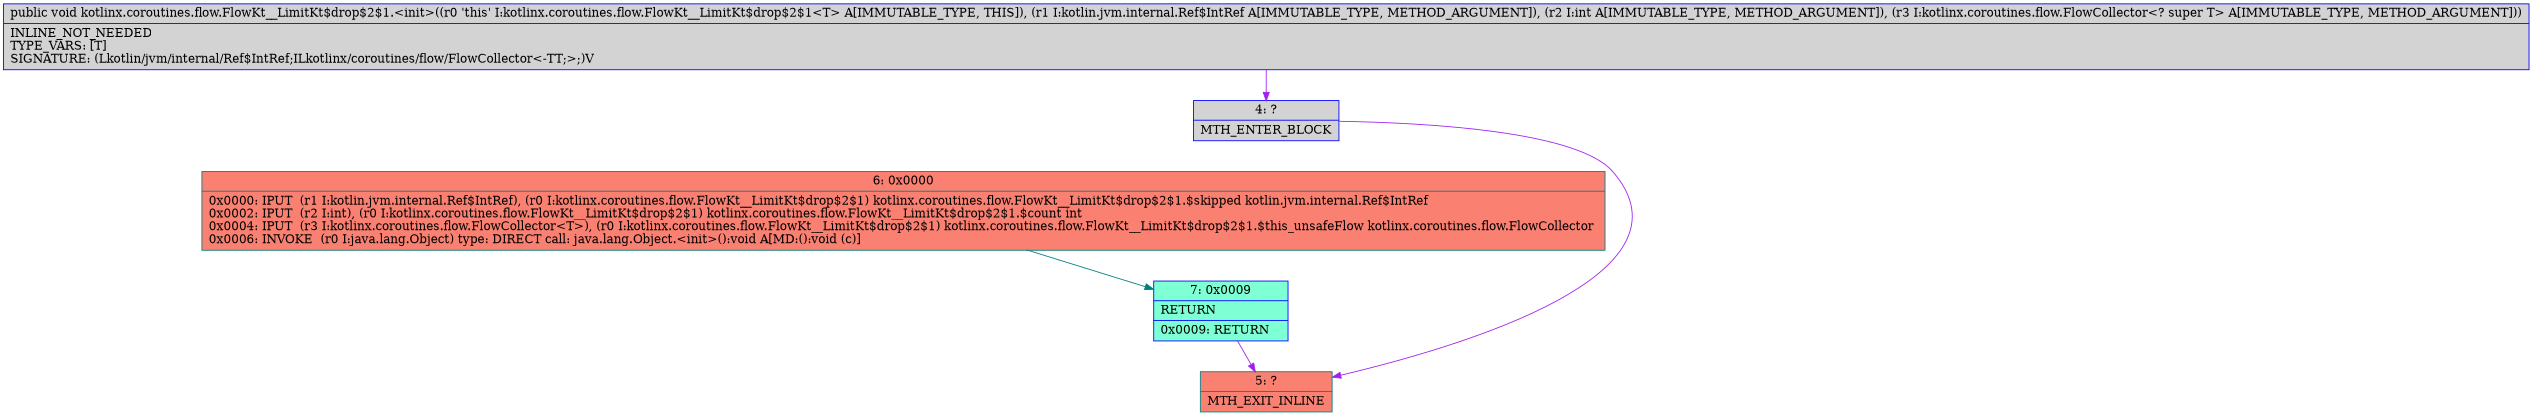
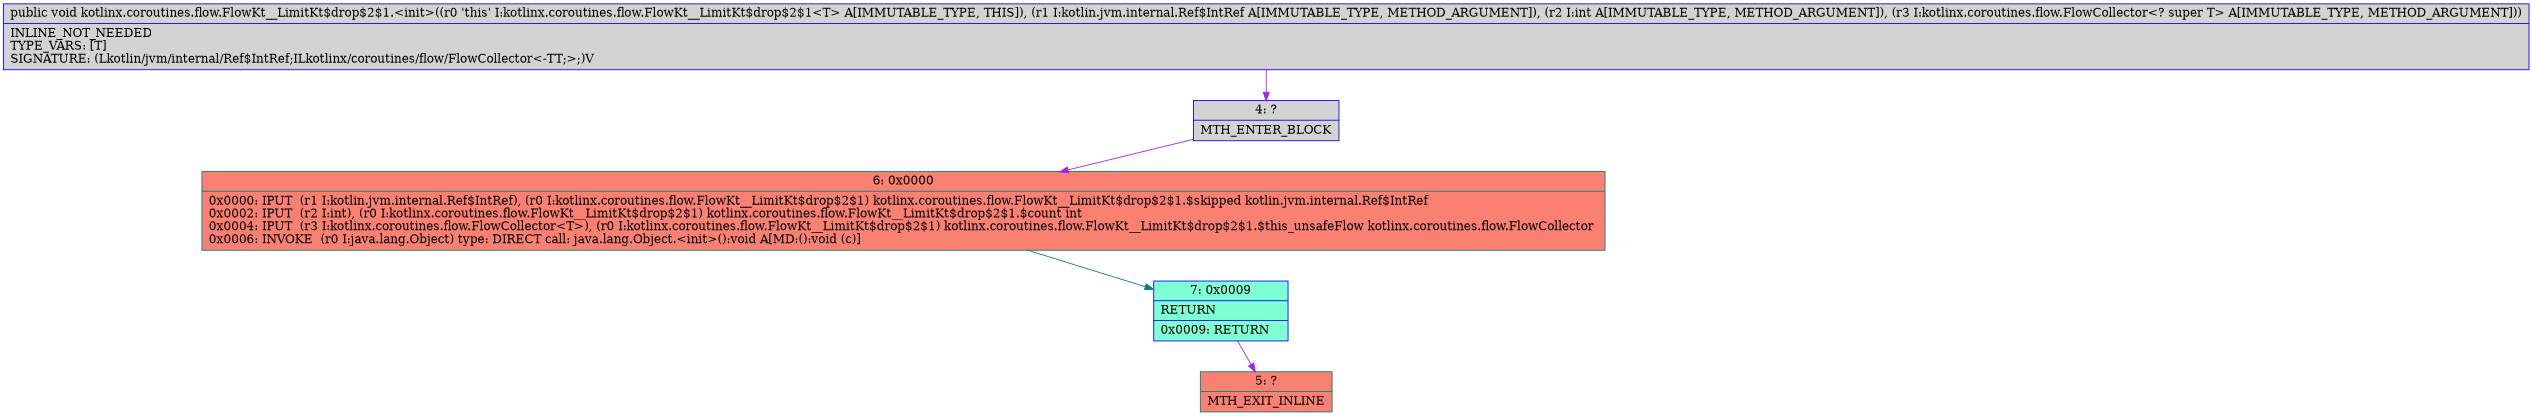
edge "4: ?" -> "5: ?": now "4: ?" -> "6: 0x0000"
